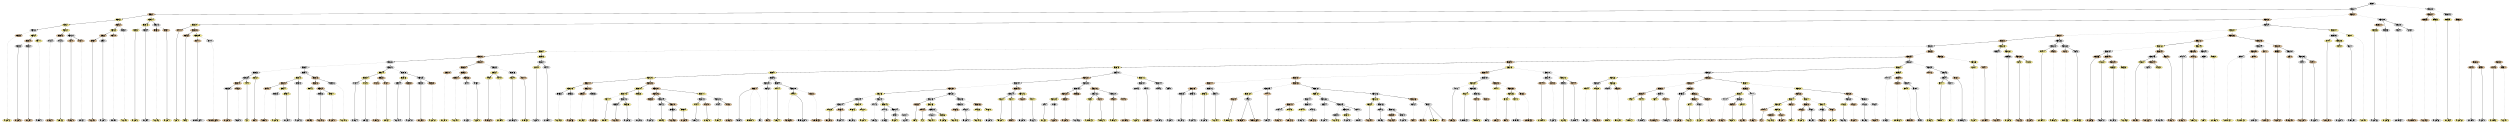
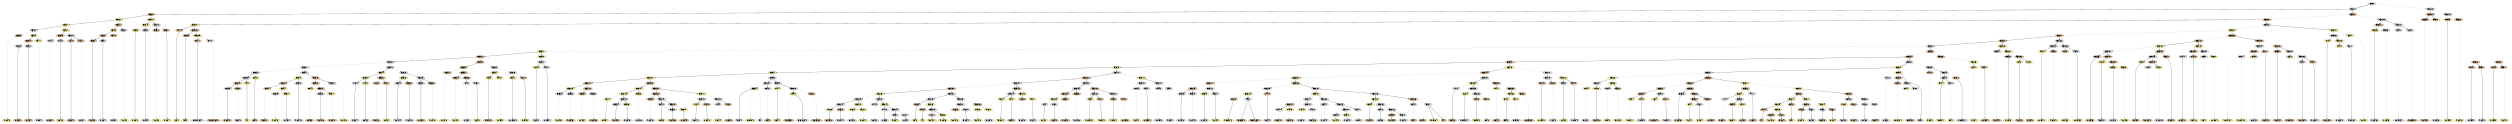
edge "L5306(210)" -> "L3055(55)": now "L5306(210)" -> "L5306(211)"
edge "L5306(89)" -> "L4711(2)": now "L5306(89)" -> "L5306(91)"
edge "L3127(0)" -> "[E  B](0)": now "L5306(91)" -> "[E  B](0)"
